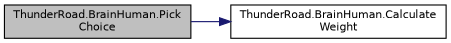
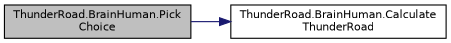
node "ThunderRoad.BrainHuman.Calculate Weight": label "ThunderRoad.BrainHuman.Calculate Weight" -> "ThunderRoad.BrainHuman.Calculate ThunderRoad"
